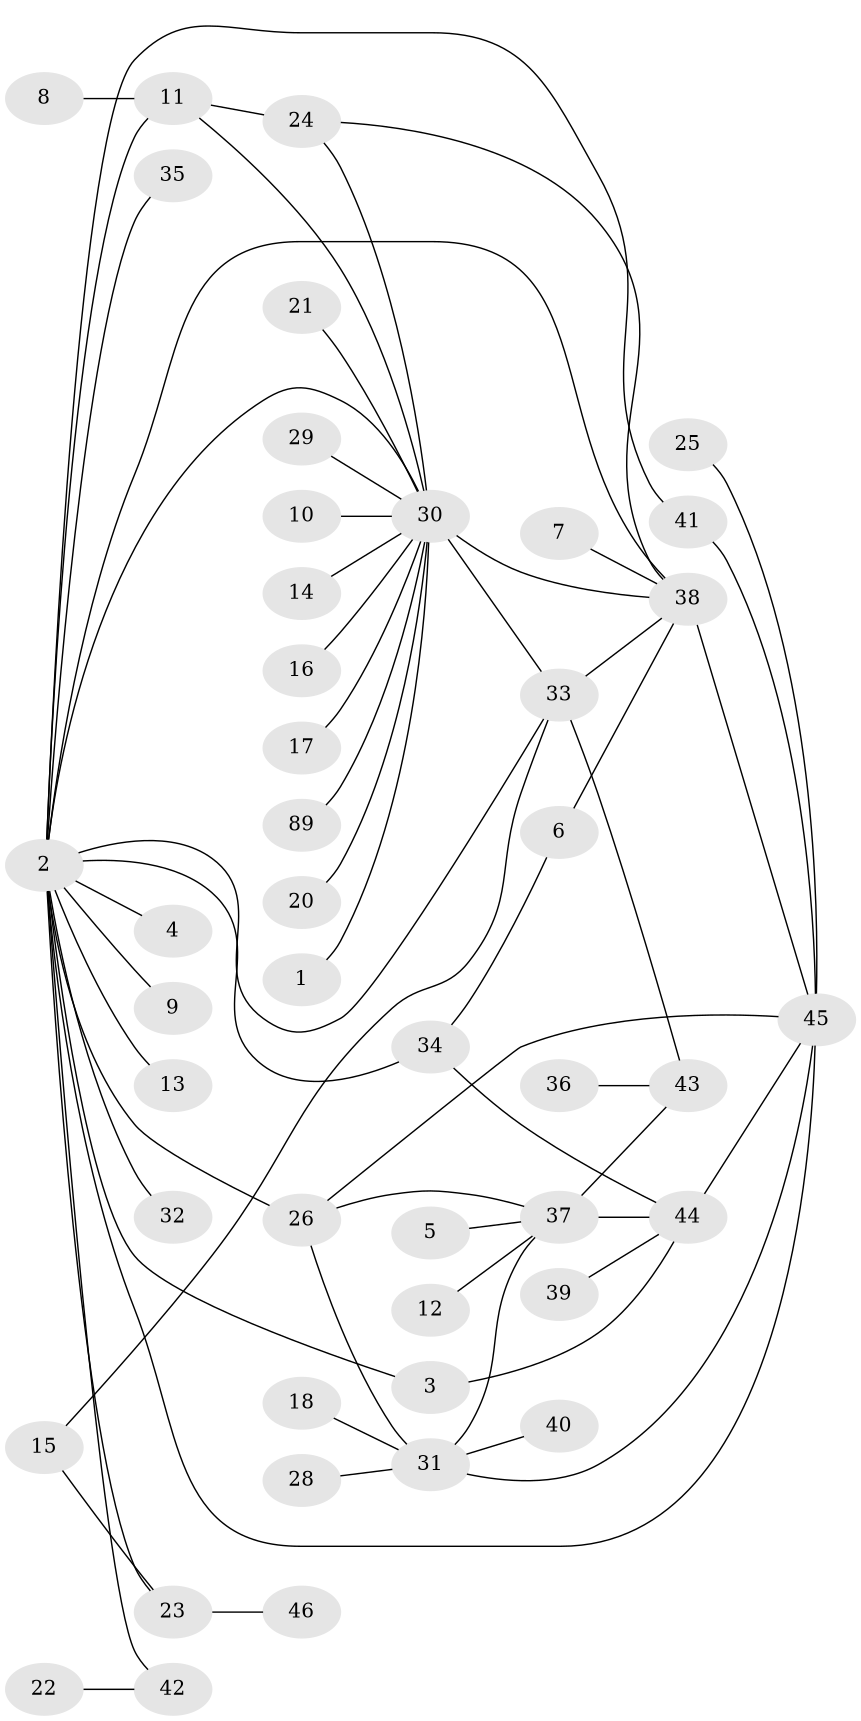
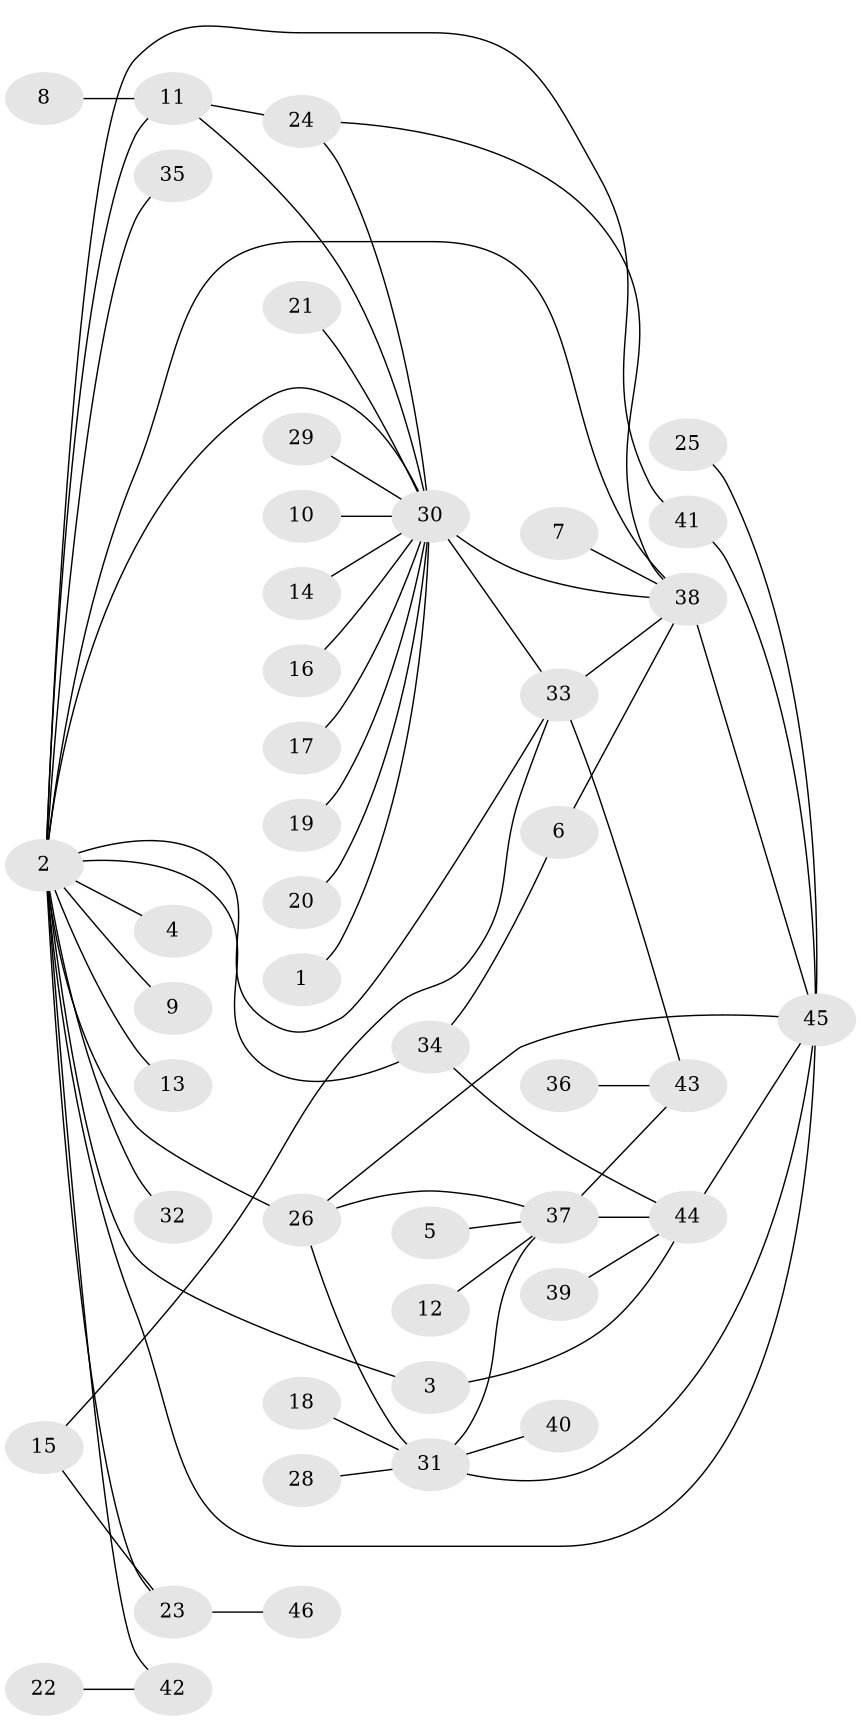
node "89": label "89" -> "19"
